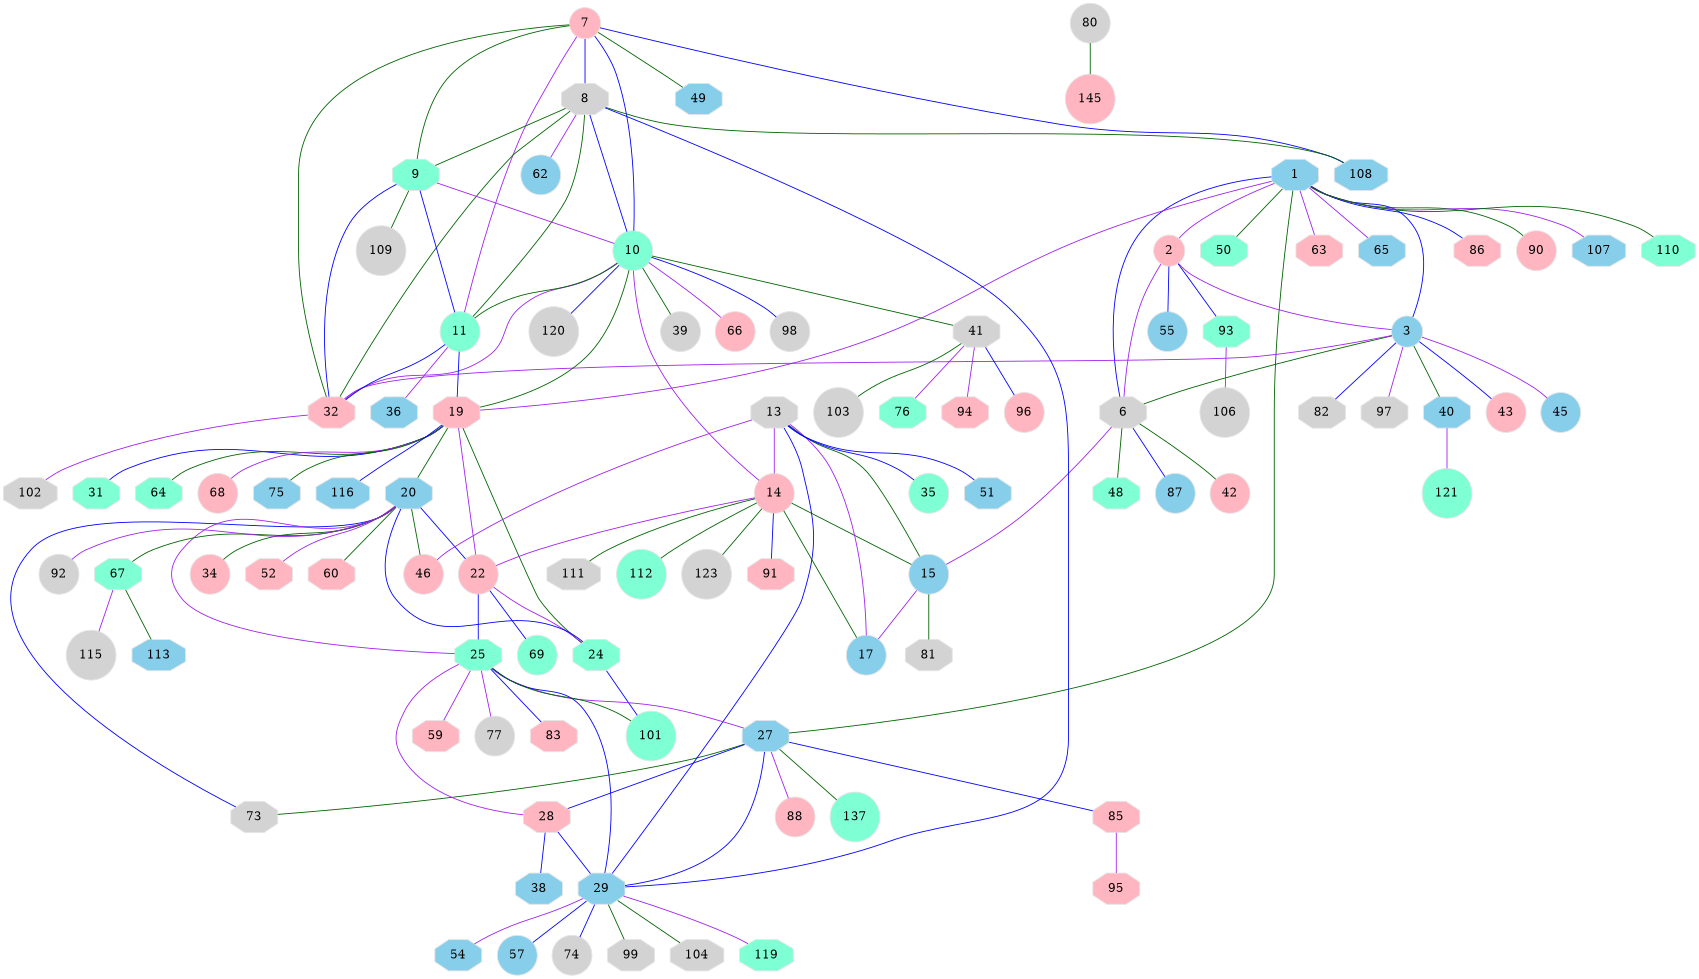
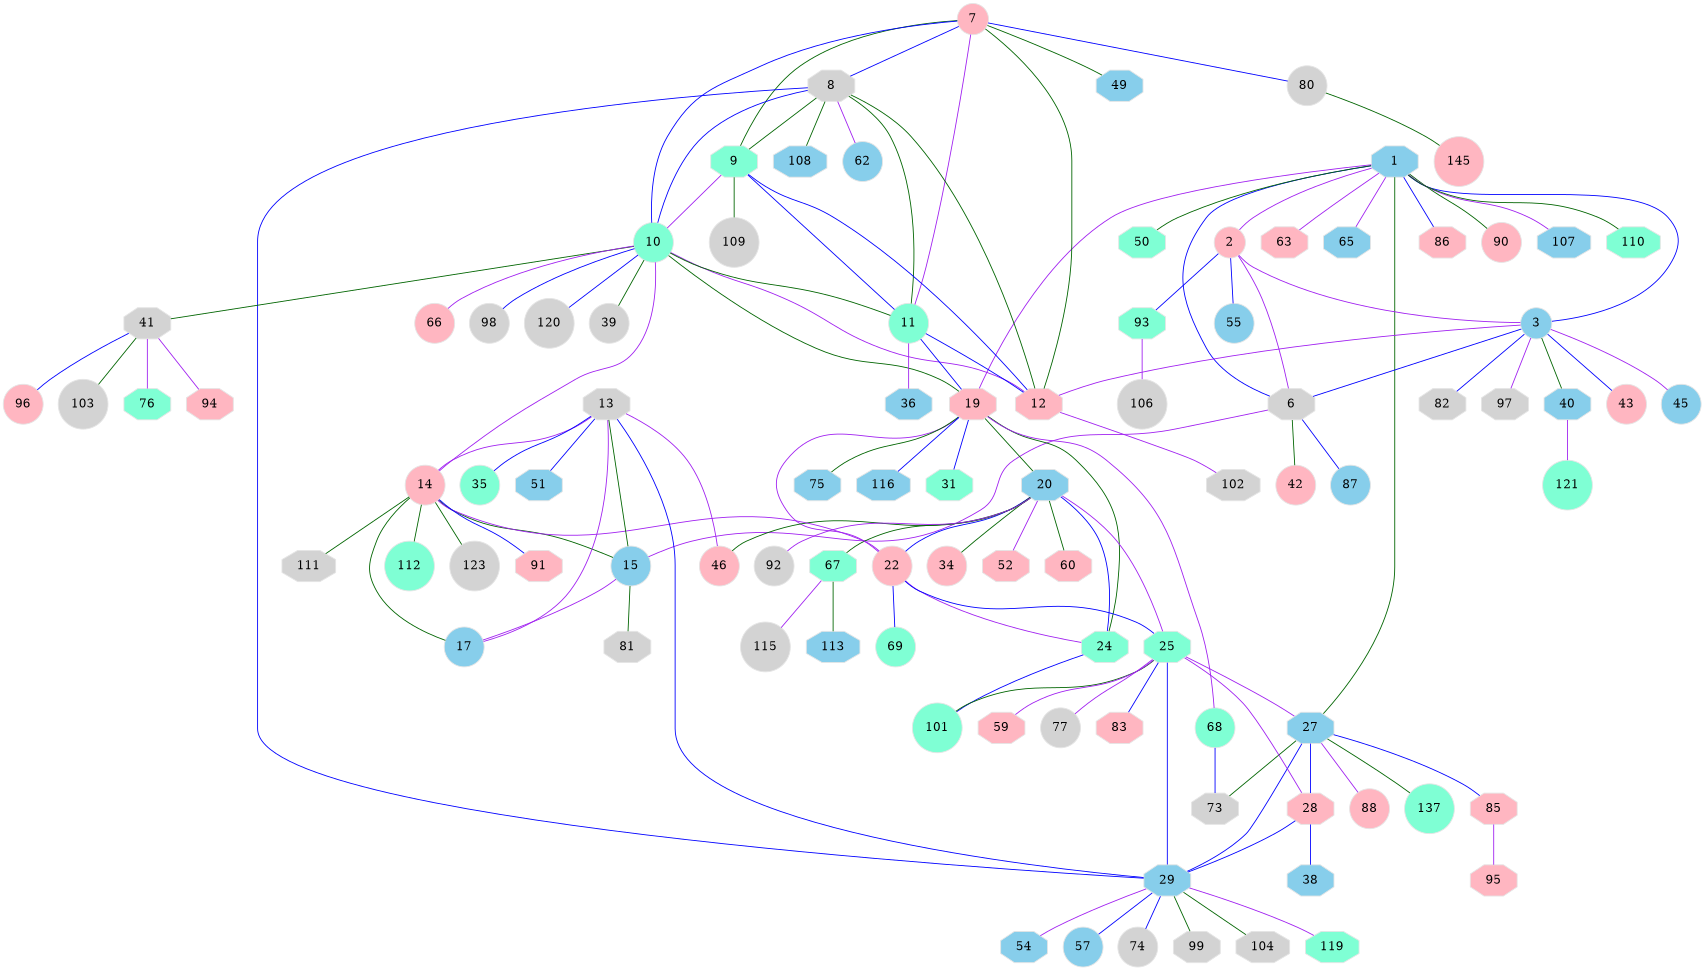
edge "7" -- "108": now "7" -- "80"
edge "3" -- "6": color darkgreen -> blue
node "32": label "32" -> "12"
node "64": removed
node "68": fillcolor lightpink -> aquamarine
node "48": removed
edge "20" -- "73": now "68" -- "73"
